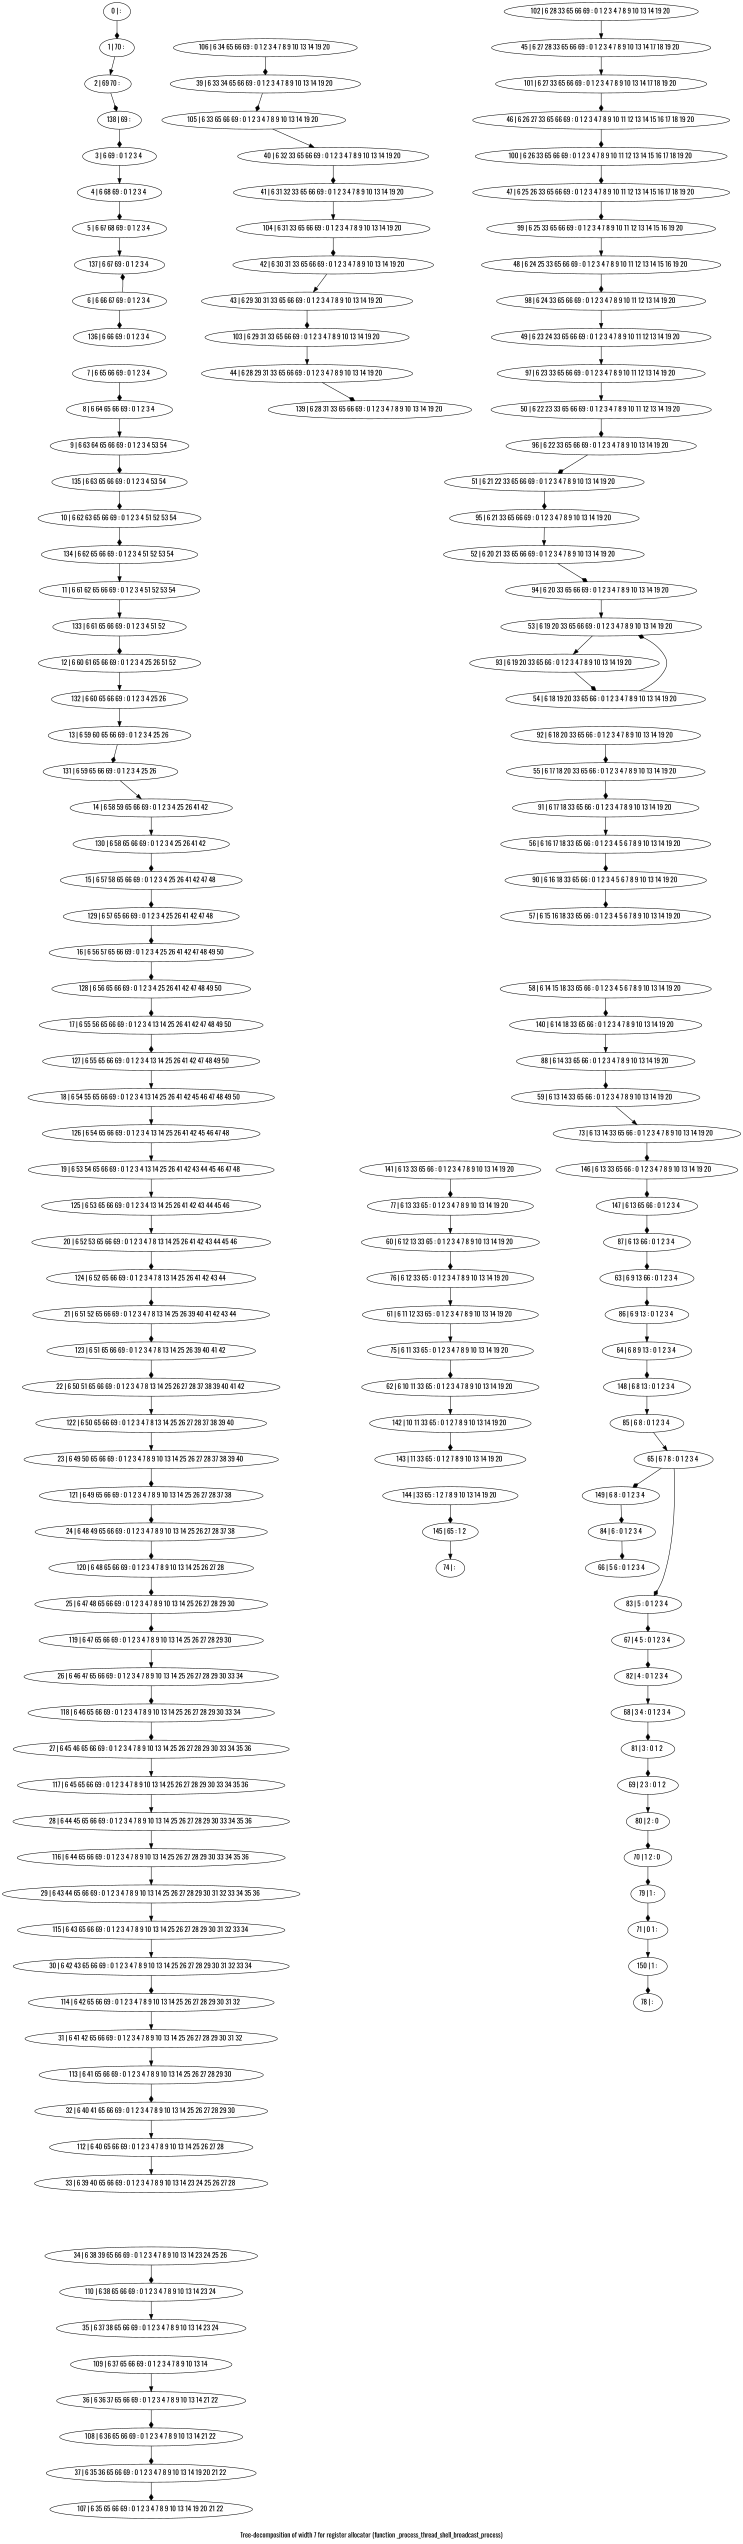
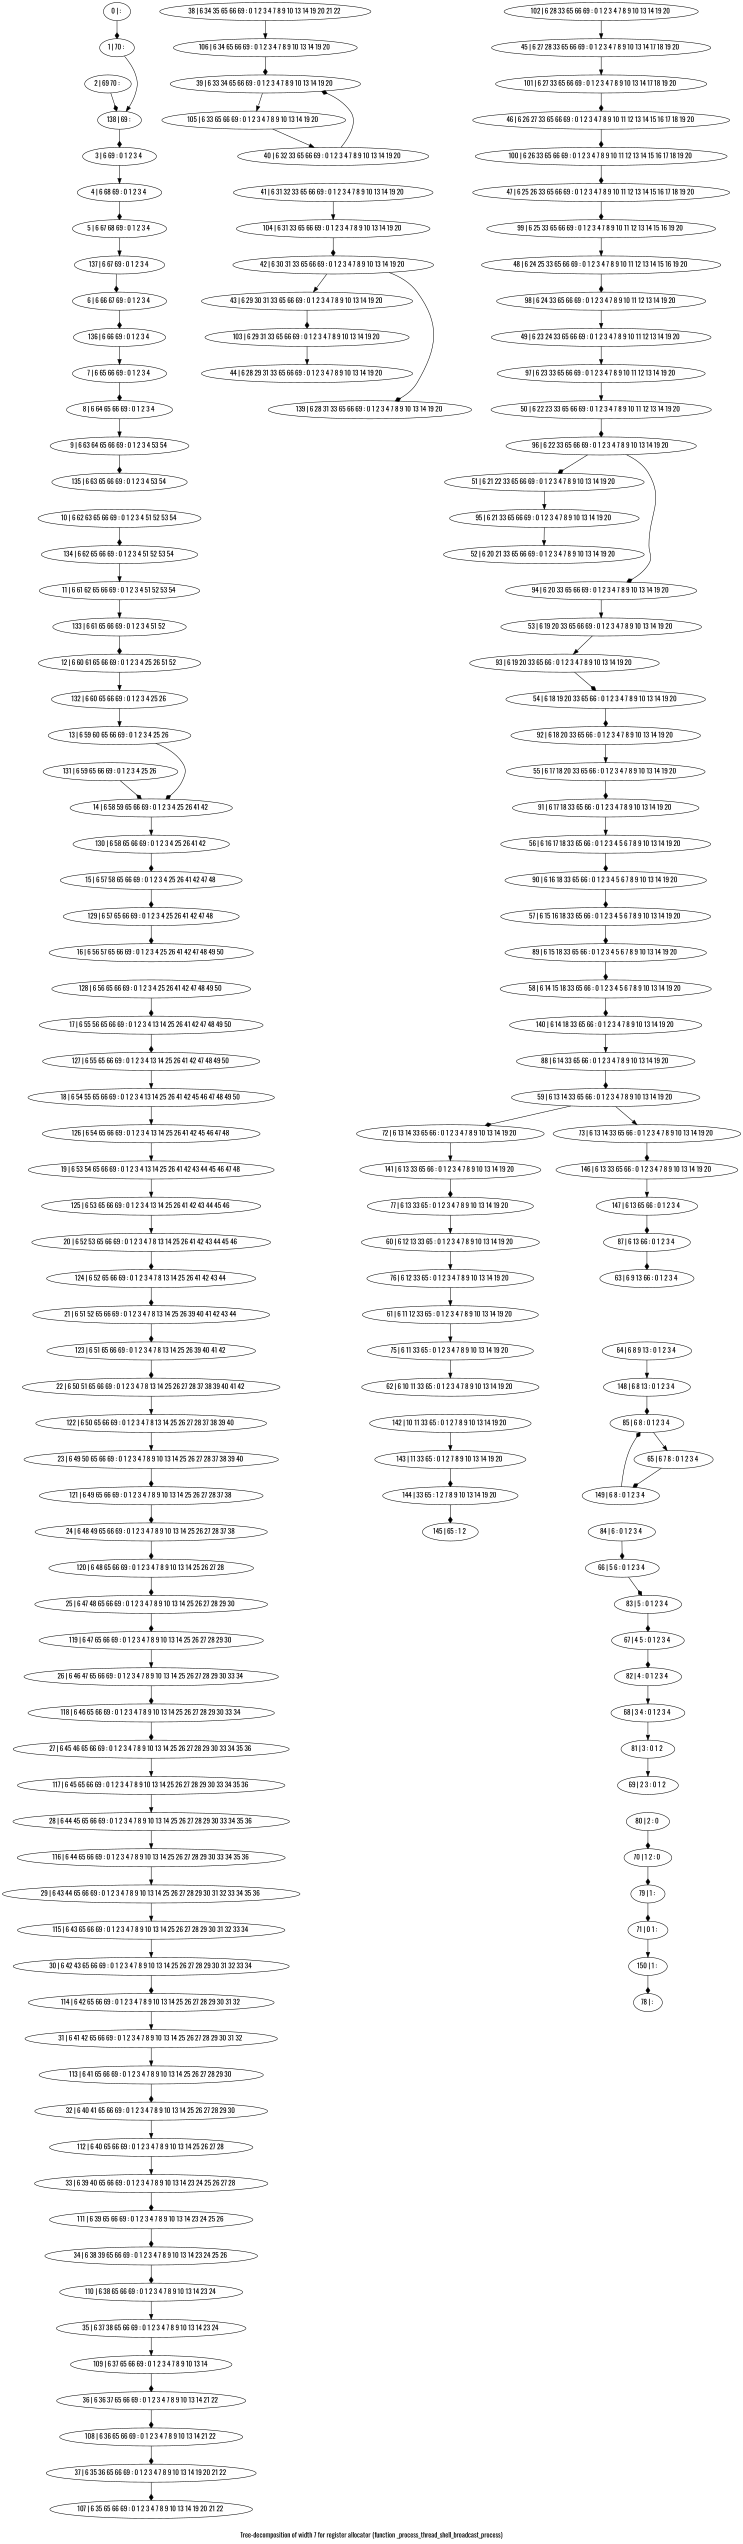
node "38 | 6 34 35 65 66 69 : 0 1 2 3 4 7 8 9 10 13 14 19 20 21 22": added
edge "1 | 70 :" -> "2 | 69 70 :": now "1 | 70 :" -> "138 | 69 :"
edge "39 | 6 33 34 65 66 69 : 0 1 2 3 4 7 8 9 10 13 14 19 20" -> "105 | 6 33 65 66 69 : 0 1 2 3 4 7 8 9 10 13 14 19 20": arrowhead diamond -> normal
edge "40 | 6 32 33 65 66 69 : 0 1 2 3 4 7 8 9 10 13 14 19 20" -> "41 | 6 31 32 33 65 66 69 : 0 1 2 3 4 7 8 9 10 13 14 19 20": now "40 | 6 32 33 65 66 69 : 0 1 2 3 4 7 8 9 10 13 14 19 20" -> "39 | 6 33 34 65 66 69 : 0 1 2 3 4 7 8 9 10 13 14 19 20"
edge "6 | 6 66 67 69 : 0 1 2 3 4" -> "137 | 6 67 69 : 0 1 2 3 4": reversed
edge "136 | 6 66 69 : 0 1 2 3 4" -> "7 | 6 65 66 69 : 0 1 2 3 4": added
edge "44 | 6 28 29 31 33 65 66 69 : 0 1 2 3 4 7 8 9 10 13 14 19 20" -> "139 | 6 28 31 33 65 66 69 : 0 1 2 3 4 7 8 9 10 13 14 19 20": now "42 | 6 30 31 33 65 66 69 : 0 1 2 3 4 7 8 9 10 13 14 19 20" -> "139 | 6 28 31 33 65 66 69 : 0 1 2 3 4 7 8 9 10 13 14 19 20"
edge "135 | 6 63 65 66 69 : 0 1 2 3 4 53 54" -> "10 | 6 62 63 65 66 69 : 0 1 2 3 4 51 52 53 54": removed
edge "51 | 6 21 22 33 65 66 69 : 0 1 2 3 4 7 8 9 10 13 14 19 20" -> "95 | 6 21 33 65 66 69 : 0 1 2 3 4 7 8 9 10 13 14 19 20": arrowhead diamond -> normal
edge "52 | 6 20 21 33 65 66 69 : 0 1 2 3 4 7 8 9 10 13 14 19 20" -> "94 | 6 20 33 65 66 69 : 0 1 2 3 4 7 8 9 10 13 14 19 20": now "96 | 6 22 33 65 66 69 : 0 1 2 3 4 7 8 9 10 13 14 19 20" -> "94 | 6 20 33 65 66 69 : 0 1 2 3 4 7 8 9 10 13 14 19 20"
edge "54 | 6 18 19 20 33 65 66 : 0 1 2 3 4 7 8 9 10 13 14 19 20" -> "53 | 6 19 20 33 65 66 69 : 0 1 2 3 4 7 8 9 10 13 14 19 20": now "54 | 6 18 19 20 33 65 66 : 0 1 2 3 4 7 8 9 10 13 14 19 20" -> "92 | 6 18 20 33 65 66 : 0 1 2 3 4 7 8 9 10 13 14 19 20"
edge "13 | 6 59 60 65 66 69 : 0 1 2 3 4 25 26" -> "131 | 6 59 65 66 69 : 0 1 2 3 4 25 26": now "13 | 6 59 60 65 66 69 : 0 1 2 3 4 25 26" -> "14 | 6 58 59 65 66 69 : 0 1 2 3 4 25 26 41 42"
edge "92 | 6 18 20 33 65 66 : 0 1 2 3 4 7 8 9 10 13 14 19 20" -> "55 | 6 17 18 20 33 65 66 : 0 1 2 3 4 7 8 9 10 13 14 19 20": arrowhead diamond -> normal
edge "131 | 6 59 65 66 69 : 0 1 2 3 4 25 26" -> "14 | 6 58 59 65 66 69 : 0 1 2 3 4 25 26 41 42": arrowhead normal -> diamond
node "89 | 6 15 18 33 65 66 : 0 1 2 3 4 5 6 7 8 9 10 13 14 19 20": added
edge "16 | 6 56 57 65 66 69 : 0 1 2 3 4 25 26 41 42 47 48 49 50" -> "128 | 6 56 65 66 69 : 0 1 2 3 4 25 26 41 42 47 48 49 50": removed
node "72 | 6 13 14 33 65 66 : 0 1 2 3 4 7 8 9 10 13 14 19 20": added
edge "146 | 6 13 33 65 66 : 0 1 2 3 4 7 8 9 10 13 14 19 20" -> "147 | 6 13 65 66 : 0 1 2 3 4": arrowhead diamond -> normal
edge "60 | 6 12 13 33 65 : 0 1 2 3 4 7 8 9 10 13 14 19 20" -> "76 | 6 12 33 65 : 0 1 2 3 4 7 8 9 10 13 14 19 20": arrowhead diamond -> normal
node "86 | 6 9 13 : 0 1 2 3 4": removed
edge "75 | 6 11 33 65 : 0 1 2 3 4 7 8 9 10 13 14 19 20" -> "62 | 6 10 11 33 65 : 0 1 2 3 4 7 8 9 10 13 14 19 20": arrowhead diamond -> normal
edge "64 | 6 8 9 13 : 0 1 2 3 4" -> "148 | 6 8 13 : 0 1 2 3 4": arrowhead diamond -> normal
edge "62 | 6 10 11 33 65 : 0 1 2 3 4 7 8 9 10 13 14 19 20" -> "142 | 10 11 33 65 : 0 1 2 7 8 9 10 13 14 19 20": removed
edge "148 | 6 8 13 : 0 1 2 3 4" -> "85 | 6 8 : 0 1 2 3 4": arrowhead normal -> diamond
edge "142 | 10 11 33 65 : 0 1 2 7 8 9 10 13 14 19 20" -> "143 | 11 33 65 : 0 1 2 7 8 9 10 13 14 19 20": arrowhead diamond -> normal
edge "143 | 11 33 65 : 0 1 2 7 8 9 10 13 14 19 20" -> "144 | 33 65 : 1 2 7 8 9 10 13 14 19 20": added
edge "149 | 6 8 : 0 1 2 3 4" -> "84 | 6 : 0 1 2 3 4": now "149 | 6 8 : 0 1 2 3 4" -> "85 | 6 8 : 0 1 2 3 4"
edge "65 | 6 7 8 : 0 1 2 3 4" -> "83 | 5 : 0 1 2 3 4": now "66 | 5 6 : 0 1 2 3 4" -> "83 | 5 : 0 1 2 3 4"
node "74 | :": removed
edge "68 | 3 4 : 0 1 2 3 4" -> "81 | 3 : 0 1 2": arrowhead diamond -> normal
edge "81 | 3 : 0 1 2" -> "69 | 2 3 : 0 1 2": arrowhead diamond -> normal
edge "69 | 2 3 : 0 1 2" -> "80 | 2 : 0": removed
node "111 | 6 39 65 66 69 : 0 1 2 3 4 7 8 9 10 13 14 23 24 25 26": added
edge "35 | 6 37 38 65 66 69 : 0 1 2 3 4 7 8 9 10 13 14 23 24" -> "109 | 6 37 65 66 69 : 0 1 2 3 4 7 8 9 10 13 14": added
edge "109 | 6 37 65 66 69 : 0 1 2 3 4 7 8 9 10 13 14" -> "36 | 6 36 37 65 66 69 : 0 1 2 3 4 7 8 9 10 13 14 21 22": arrowhead normal -> diamond
